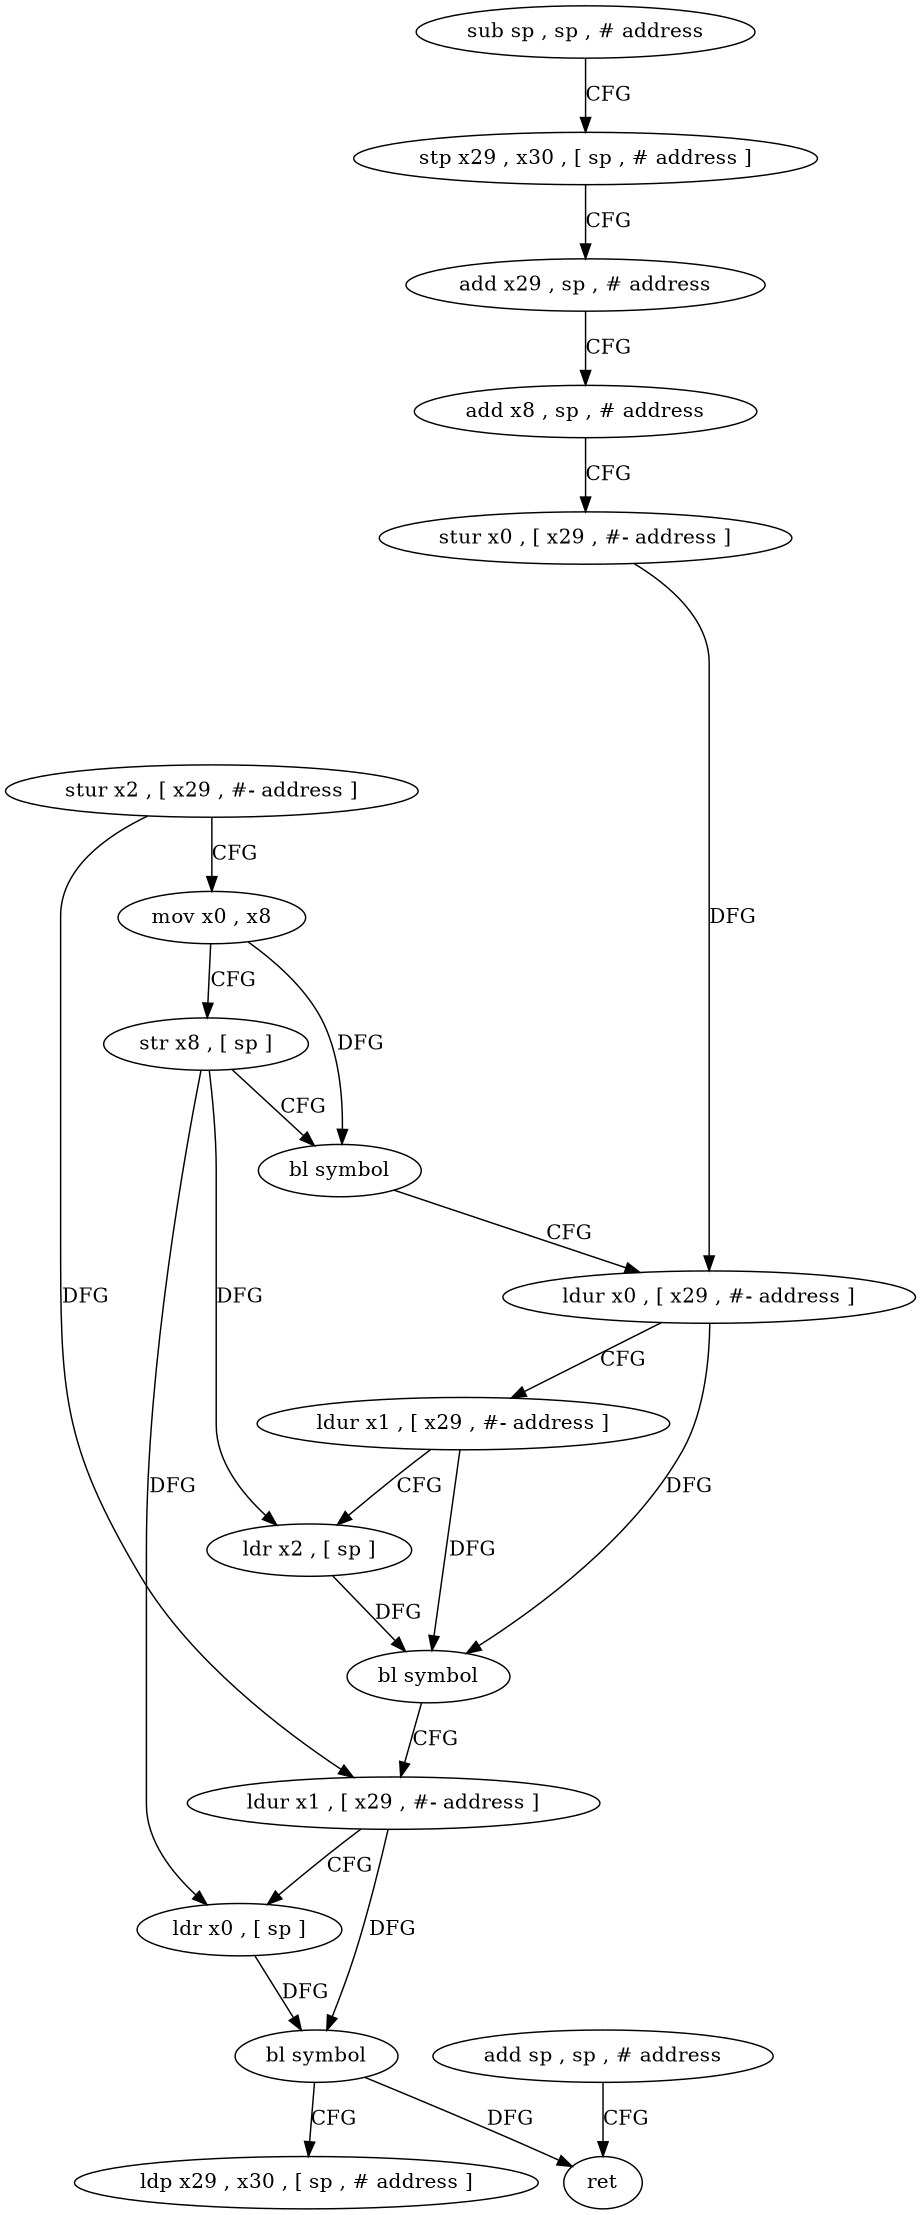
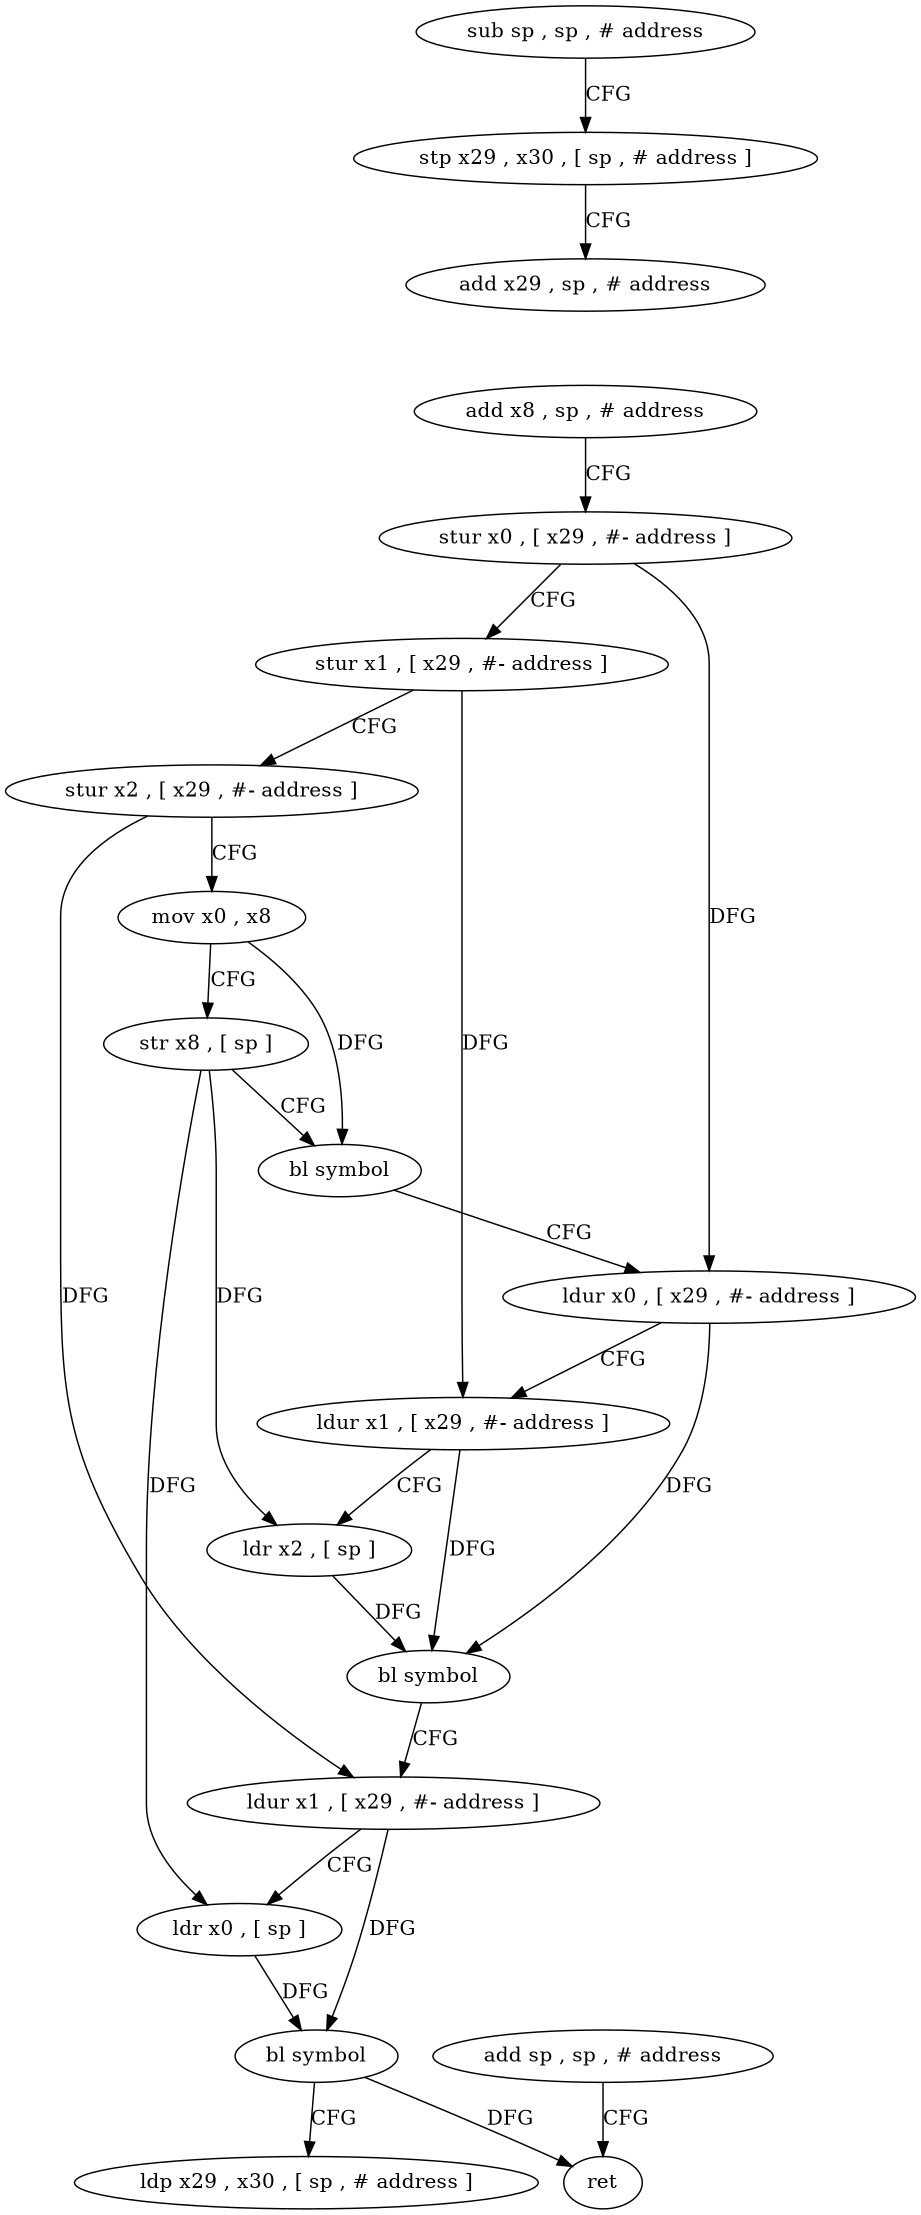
edge "add x29 , sp , # address" -> "add x8 , sp , # address": removed, label "CFG"
node "stur x1 , [ x29 , #- address ]": added
